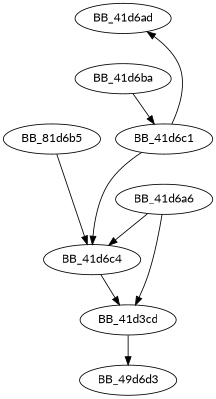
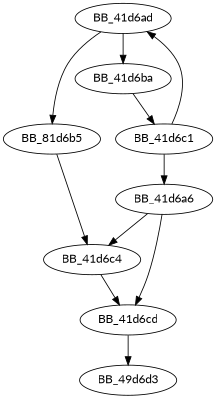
edge "BB_41d6ad" -> "BB_41d6ba": added
edge "BB_41d6ad" -> "BB_81d6b5": added
edge "BB_41d6c1" -> "BB_41d6c4": now "BB_41d6c1" -> "BB_41d6a6"
node "BB_41d3cd": label "BB_41d3cd" -> "BB_41d6cd"
